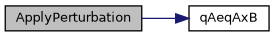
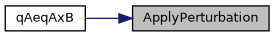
edge "ApplyPerturbation" -> "qAeqAxB": reversed
